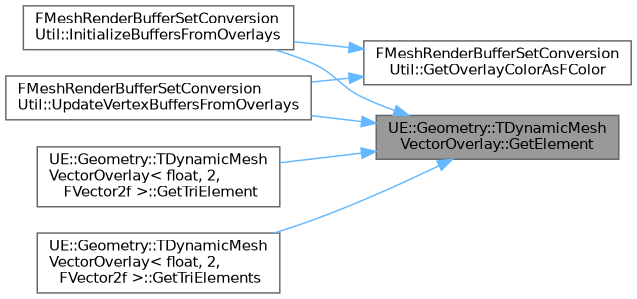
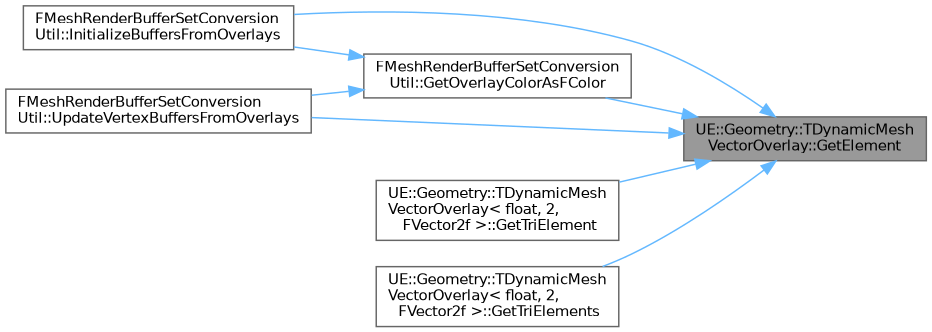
edge "FMeshRenderBufferSetConversion Util::GetOverlayColorAsFColor" -> "UE::Geometry::TDynamicMesh VectorOverlay::GetElement": added
